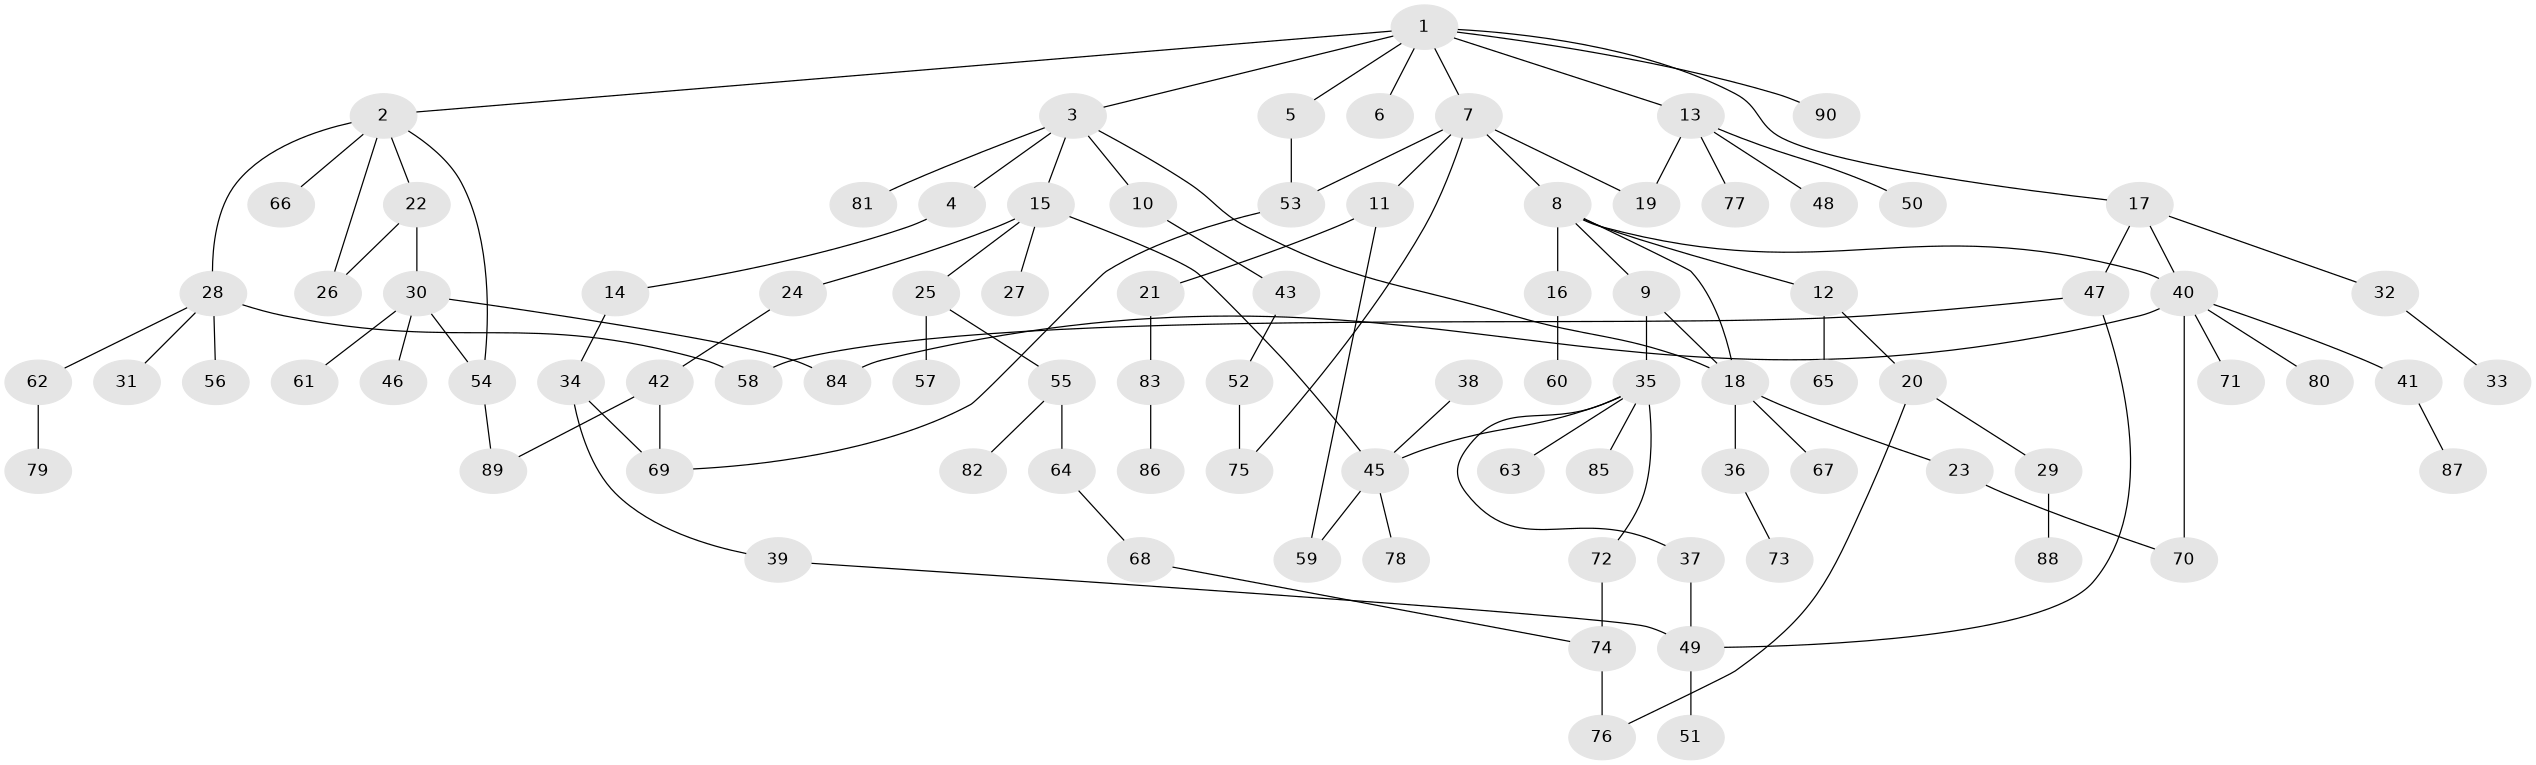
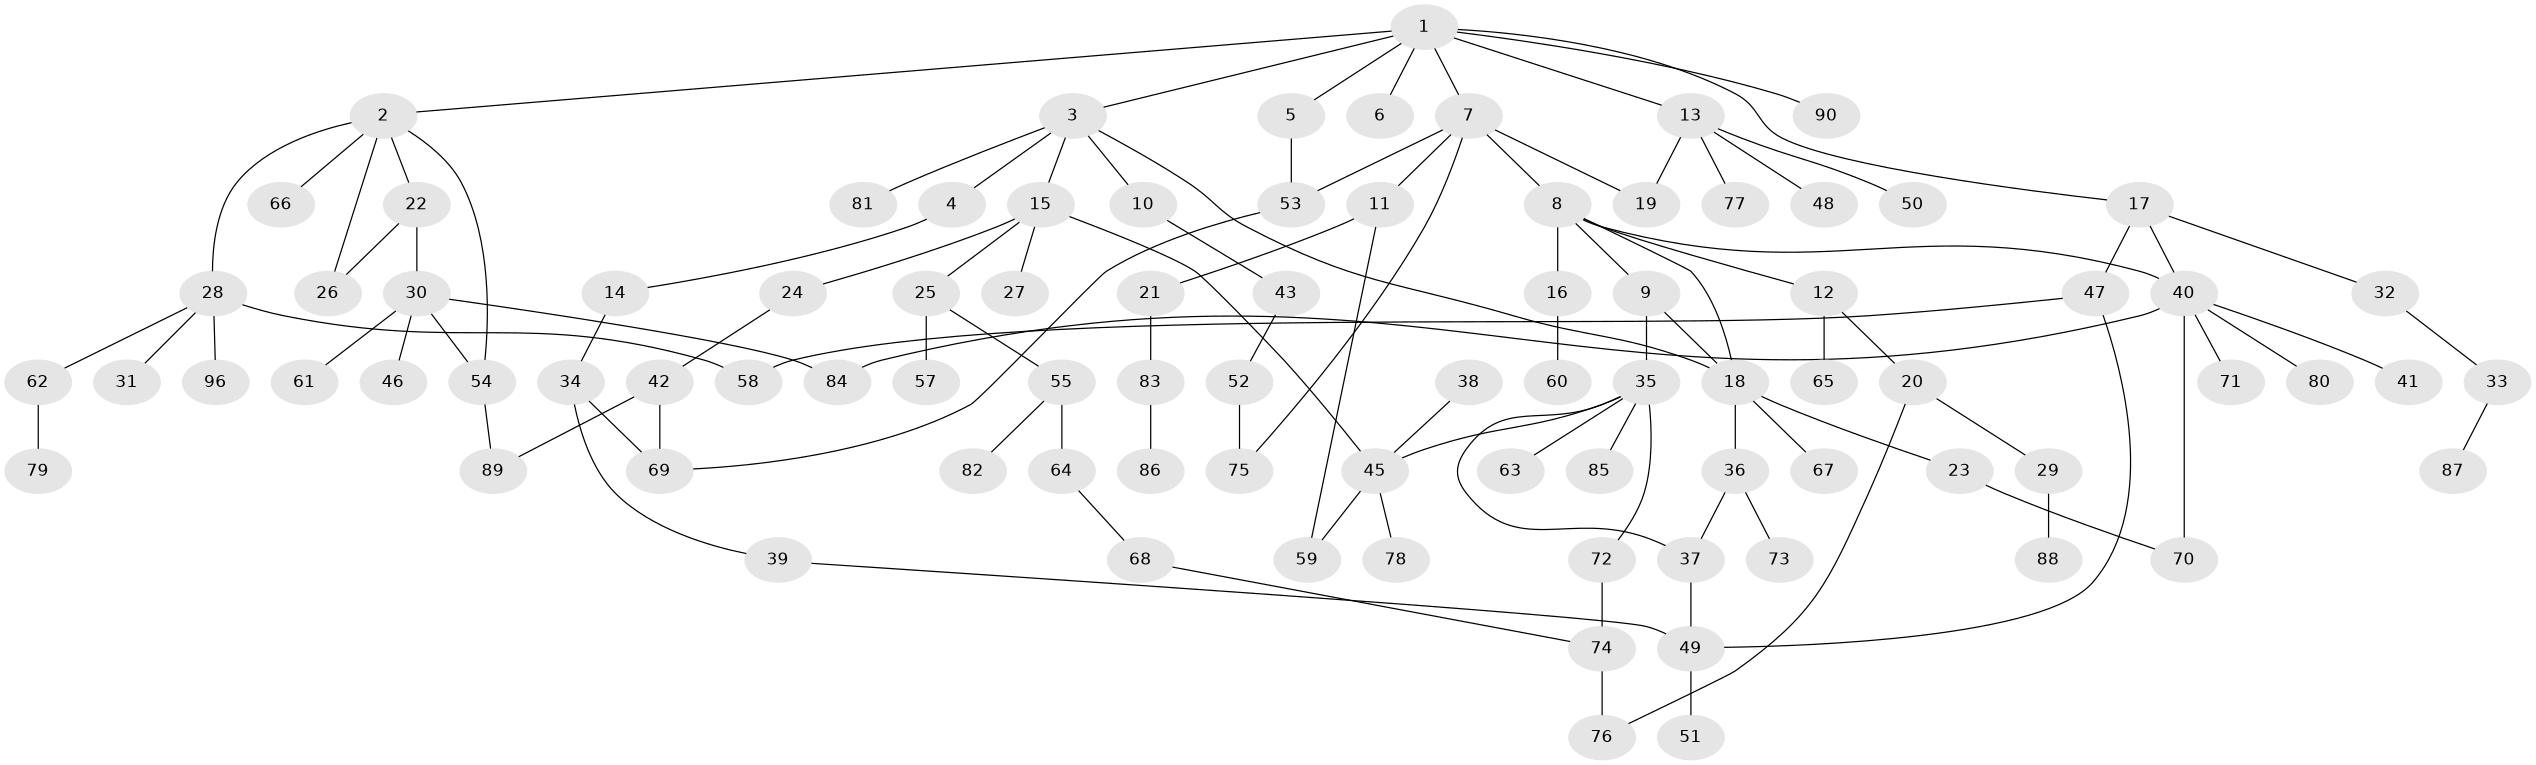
node "56": label "56" -> "96"
edge "41" -- "87": now "33" -- "87"
edge "36" -- "37": added
